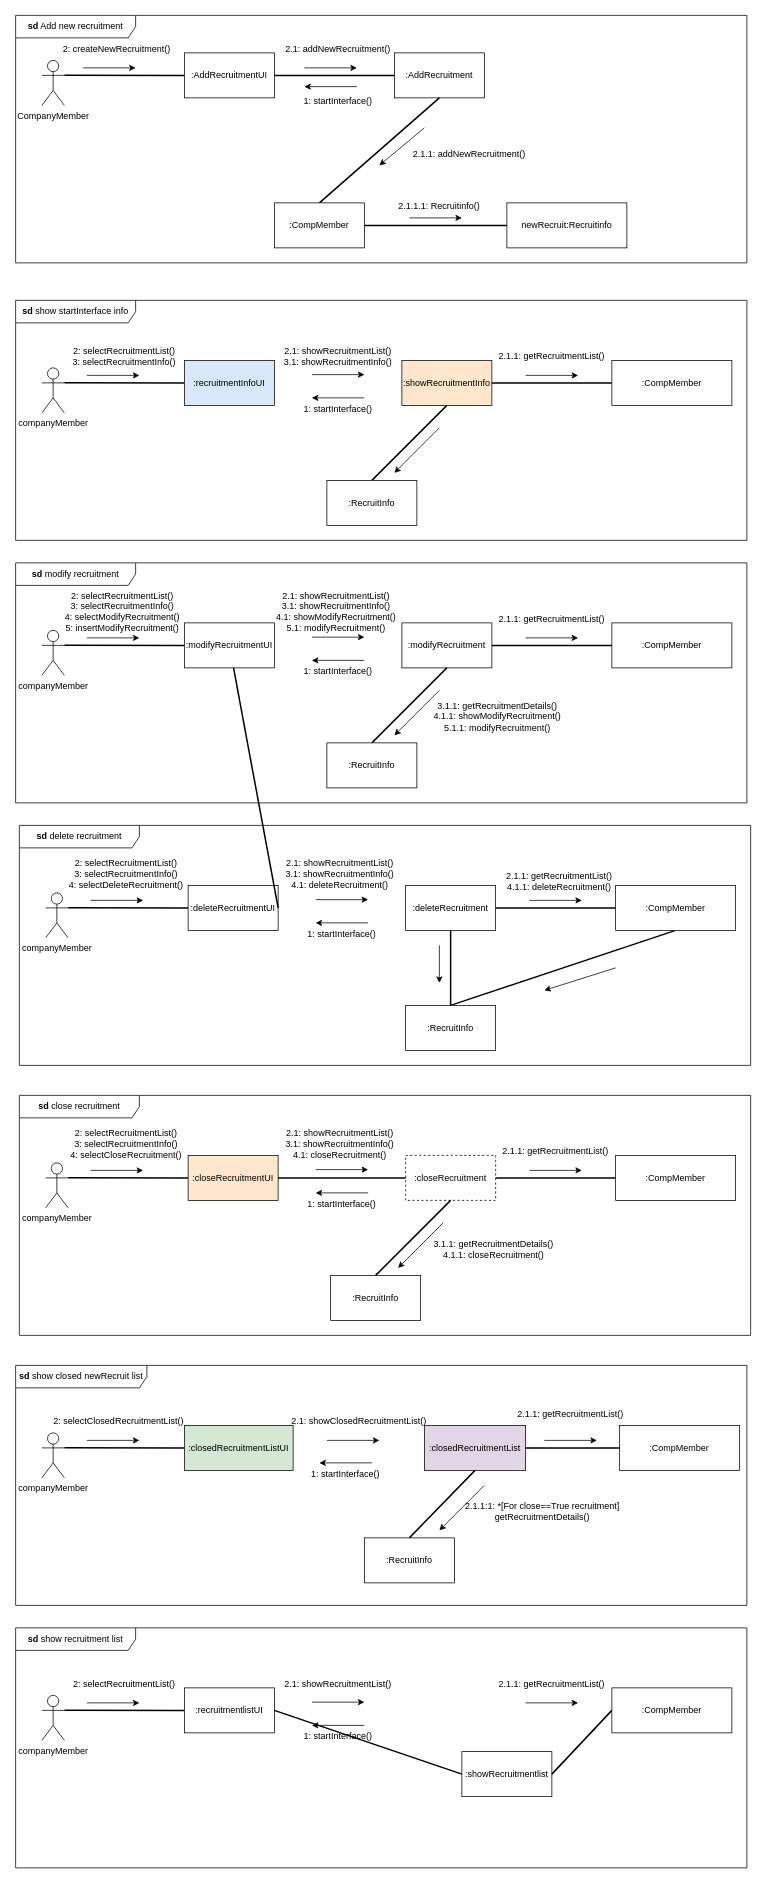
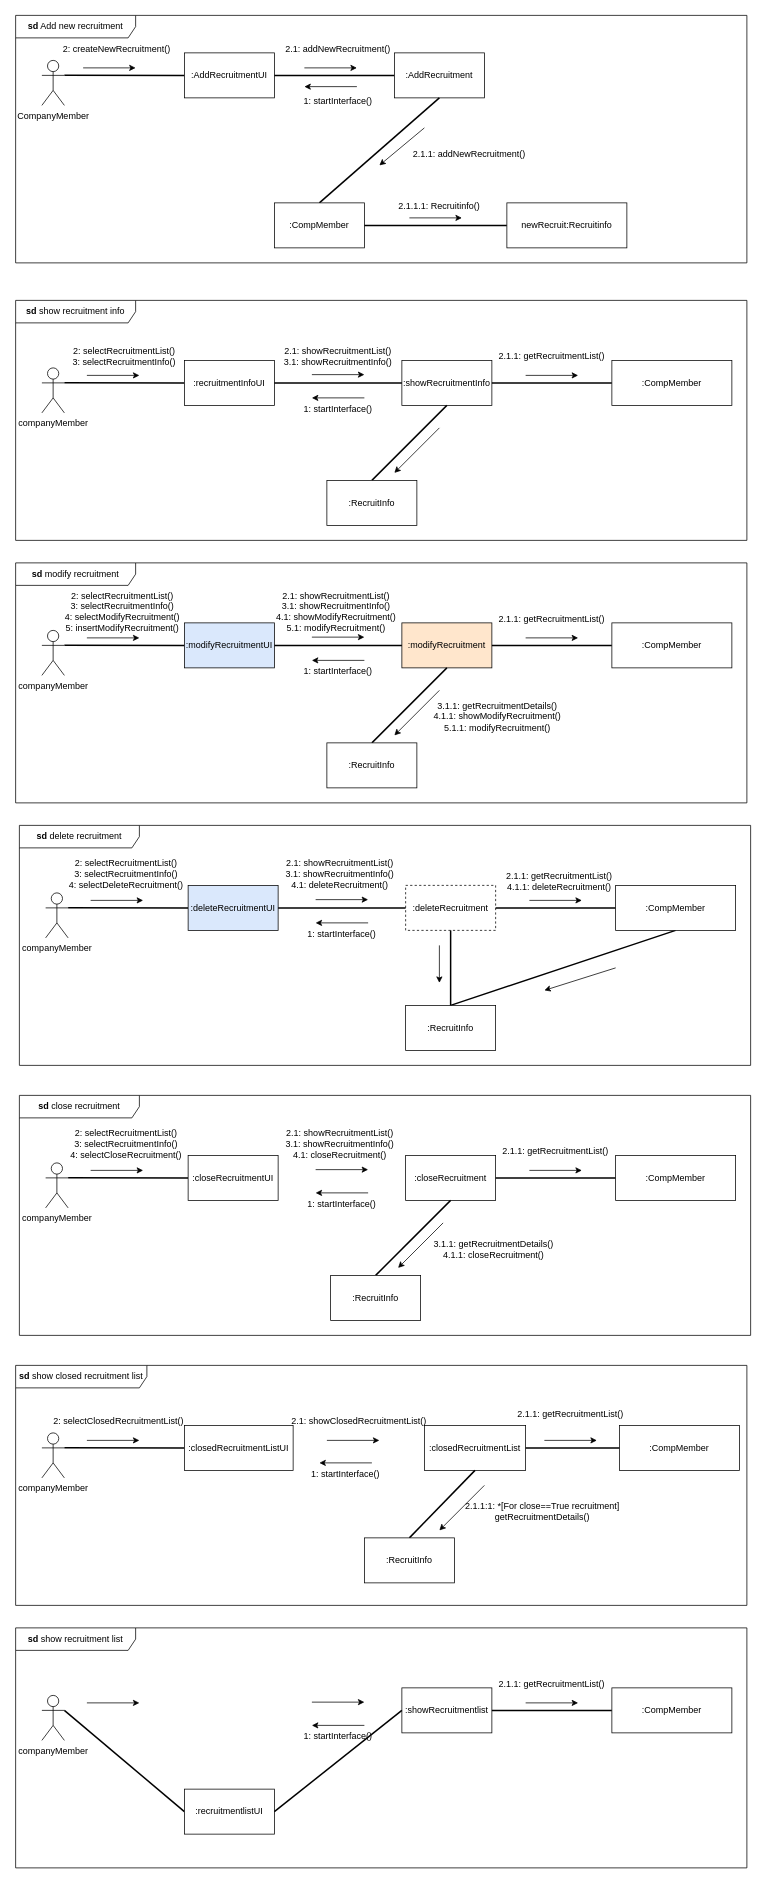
node "sd show startInterface info": label "sd show startInterface info" -> "sd show recruitment info"
node ":recruitmentInfoUI": fillcolor #dae8fc -> #ffffff
edge ":recruitmentInfoUI" -- ":showRecruitmentInfo": added
node ":showRecruitmentInfo": fillcolor #ffe6cc -> #ffffff
node ":modifyRecruitmentUI": fillcolor #ffffff -> #dae8fc
edge ":modifyRecruitmentUI" -- ":modifyRecruitment": added
node ":modifyRecruitment": fillcolor #ffffff -> #ffe6cc
edge ":modifyRecruitmentUI" -- ":deleteRecruitmentUI": now ":deleteRecruitment" -- ":deleteRecruitmentUI"
node ":deleteRecruitmentUI": fillcolor #ffffff -> #dae8fc
node ":deleteRecruitment": style solid -> dashed
node ":closeRecruitmentUI": fillcolor #ffe6cc -> #ffffff
edge ":closeRecruitmentUI" -- ":closeRecruitment": removed
node ":closeRecruitment": style dashed -> solid
node "sd show closed newRecruit list": label "sd show closed newRecruit list" -> "sd show closed recruitment list"
node ":closedRecruitmentListUI": fillcolor #d5e8d4 -> #ffffff
node ":closedRecruitmentList": fillcolor #e1d5e7 -> #ffffff
node "2: selectRecruitmentList()": removed
node "2.1: showRecruitmentList()": removed
node ":recruitmentlistUI": moved (229, 1710) -> (229, 1812)
node ":showRecruitmentlist": moved (507, 1774) -> (447, 1710)
